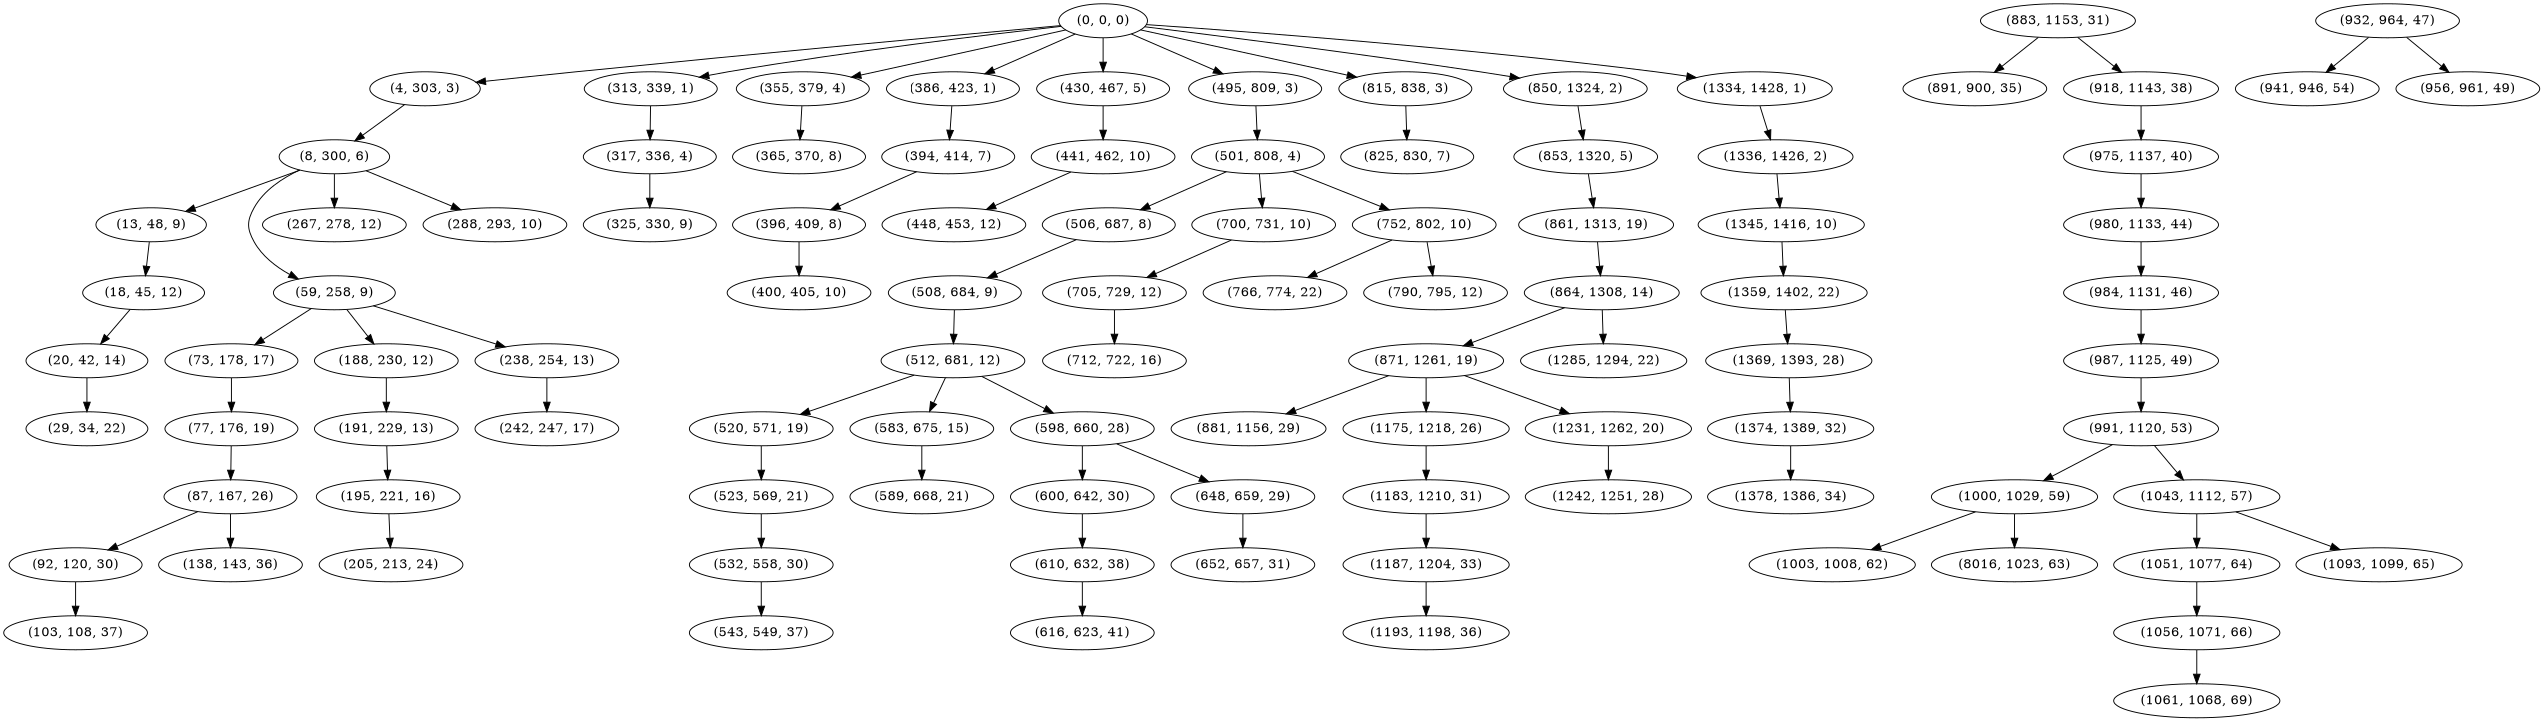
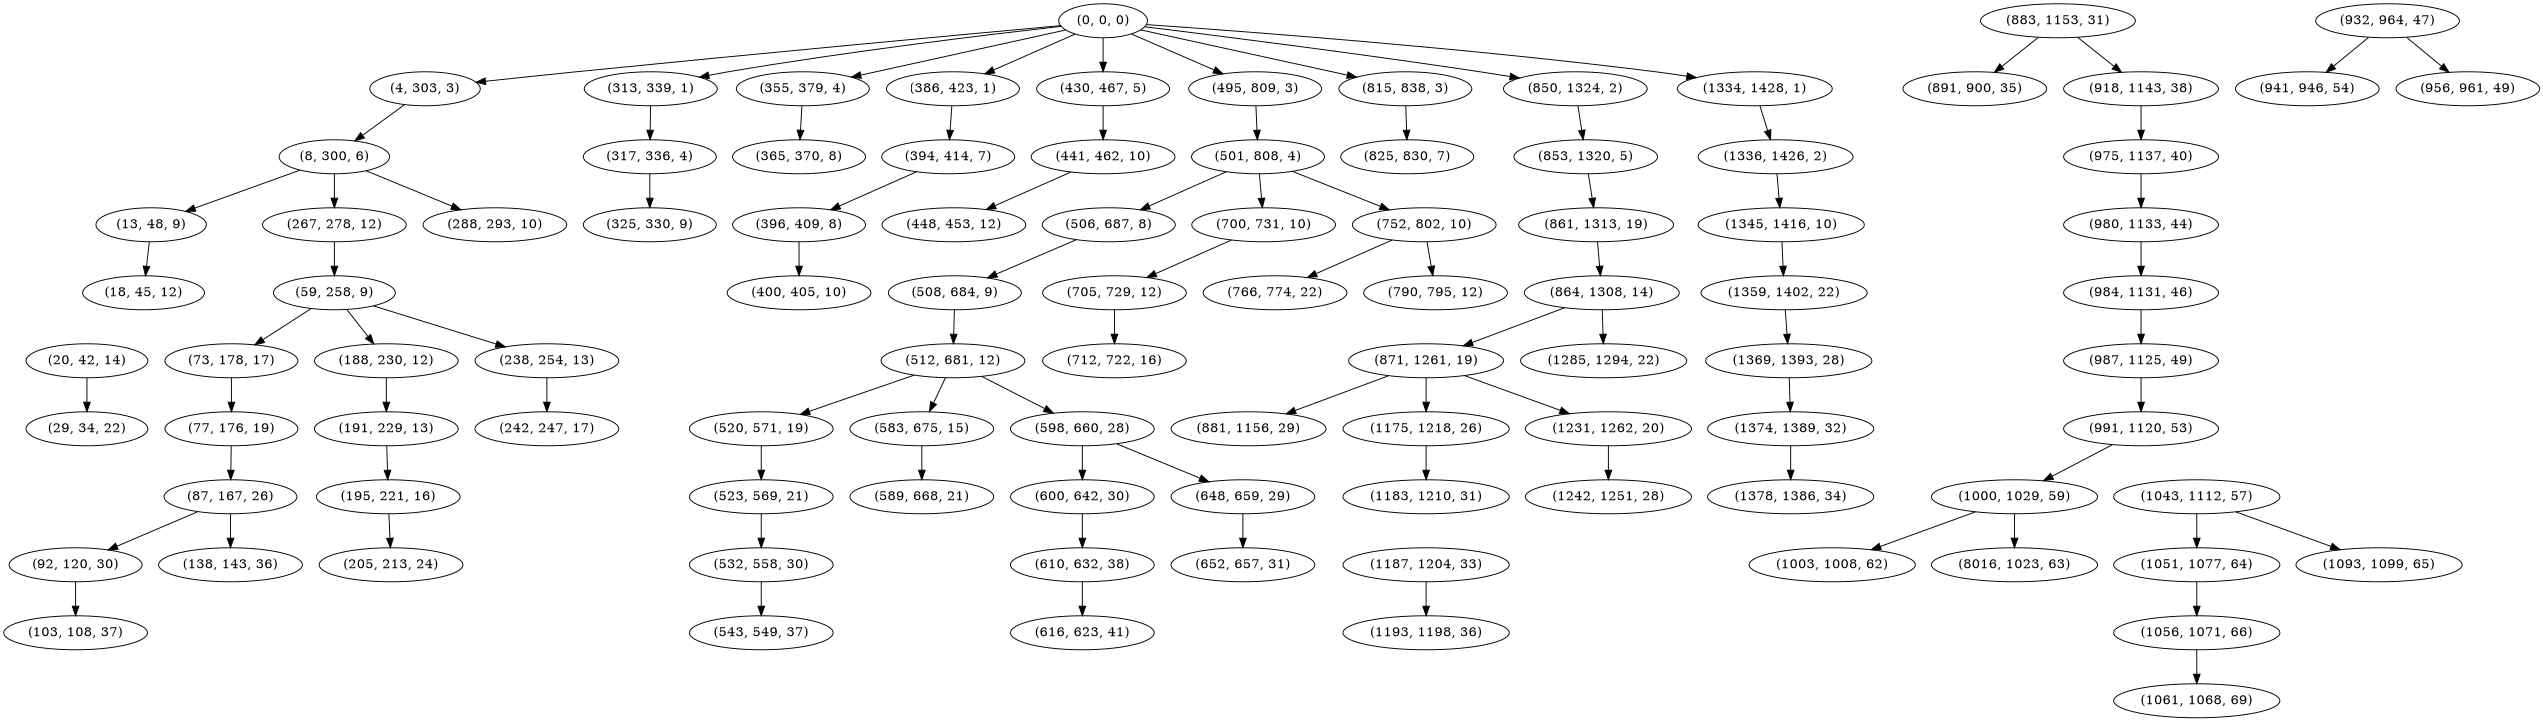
edge "(8, 300, 6)" -> "(59, 258, 9)": now "(267, 278, 12)" -> "(59, 258, 9)"
edge "(18, 45, 12)" -> "(20, 42, 14)": removed
edge "(991, 1120, 53)" -> "(1043, 1112, 57)": removed
edge "(1183, 1210, 31)" -> "(1187, 1204, 33)": removed
